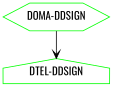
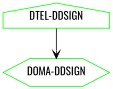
edge "DOMA-DDSIGN" -> "DTEL-DDSIGN": reversed
